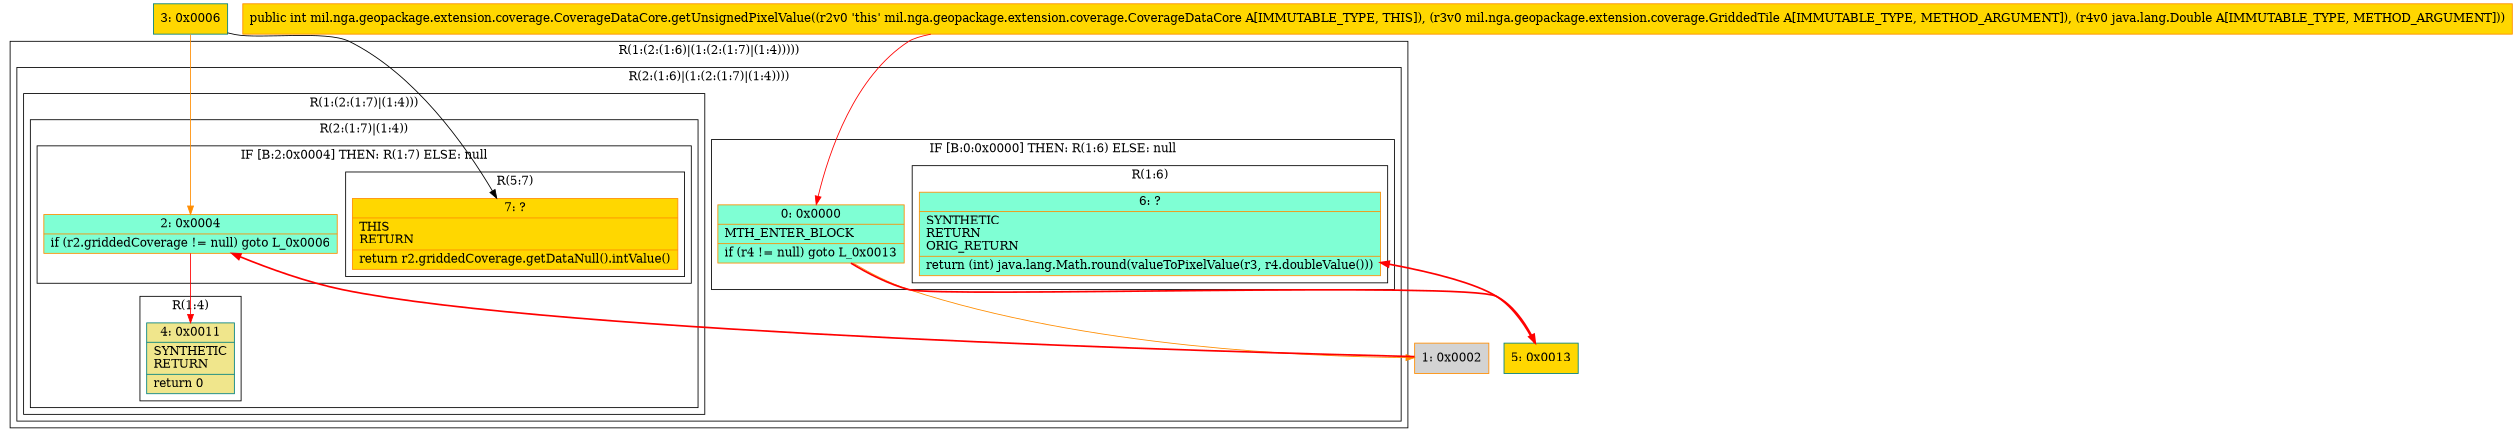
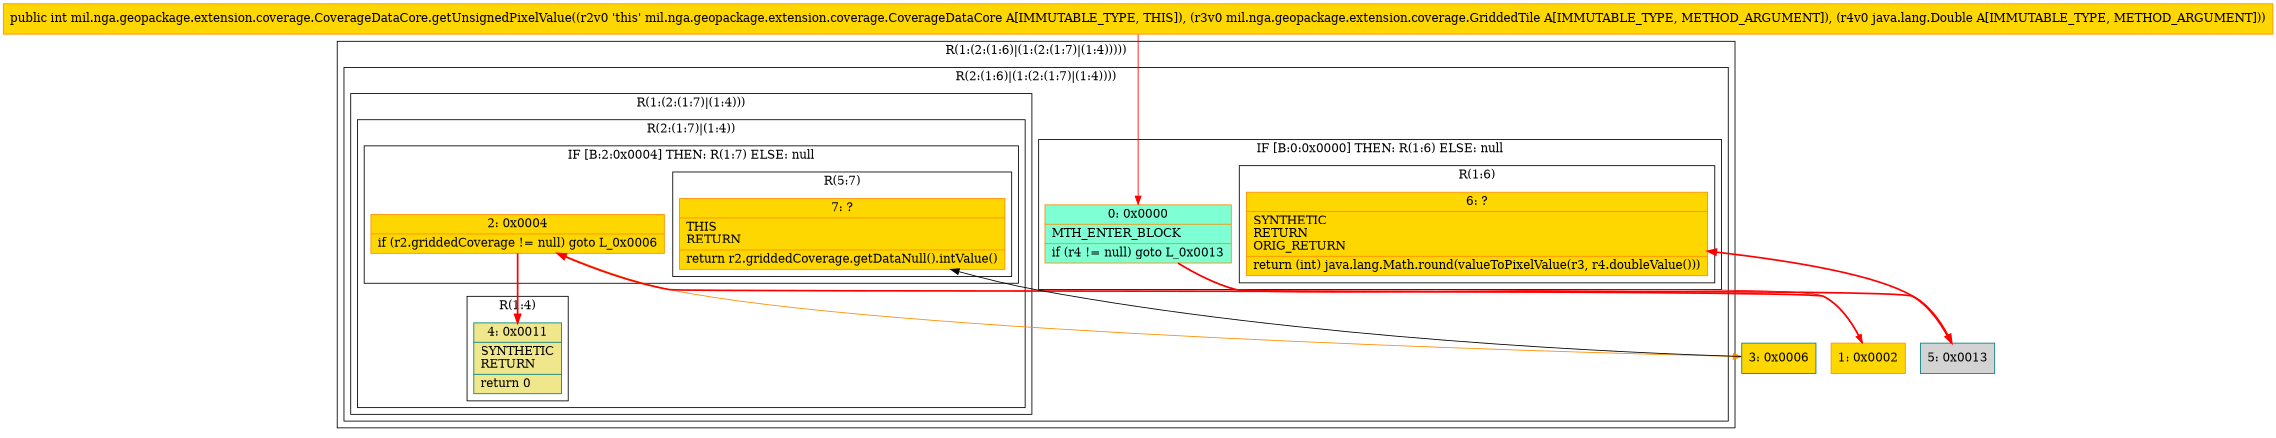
edge "3: 0x0006" -> "2: 0x0004": reversed
node "2: 0x0004": fillcolor aquamarine -> gold
node "6: ?": fillcolor aquamarine -> gold
edge "2: 0x0004" -> "4: 0x0011": style solid -> bold
edge "0: 0x0000" -> "1: 0x0002": color darkorange -> red
node "1: 0x0002": fillcolor lightgrey -> gold
node "5: 0x0013": fillcolor gold -> lightgrey
